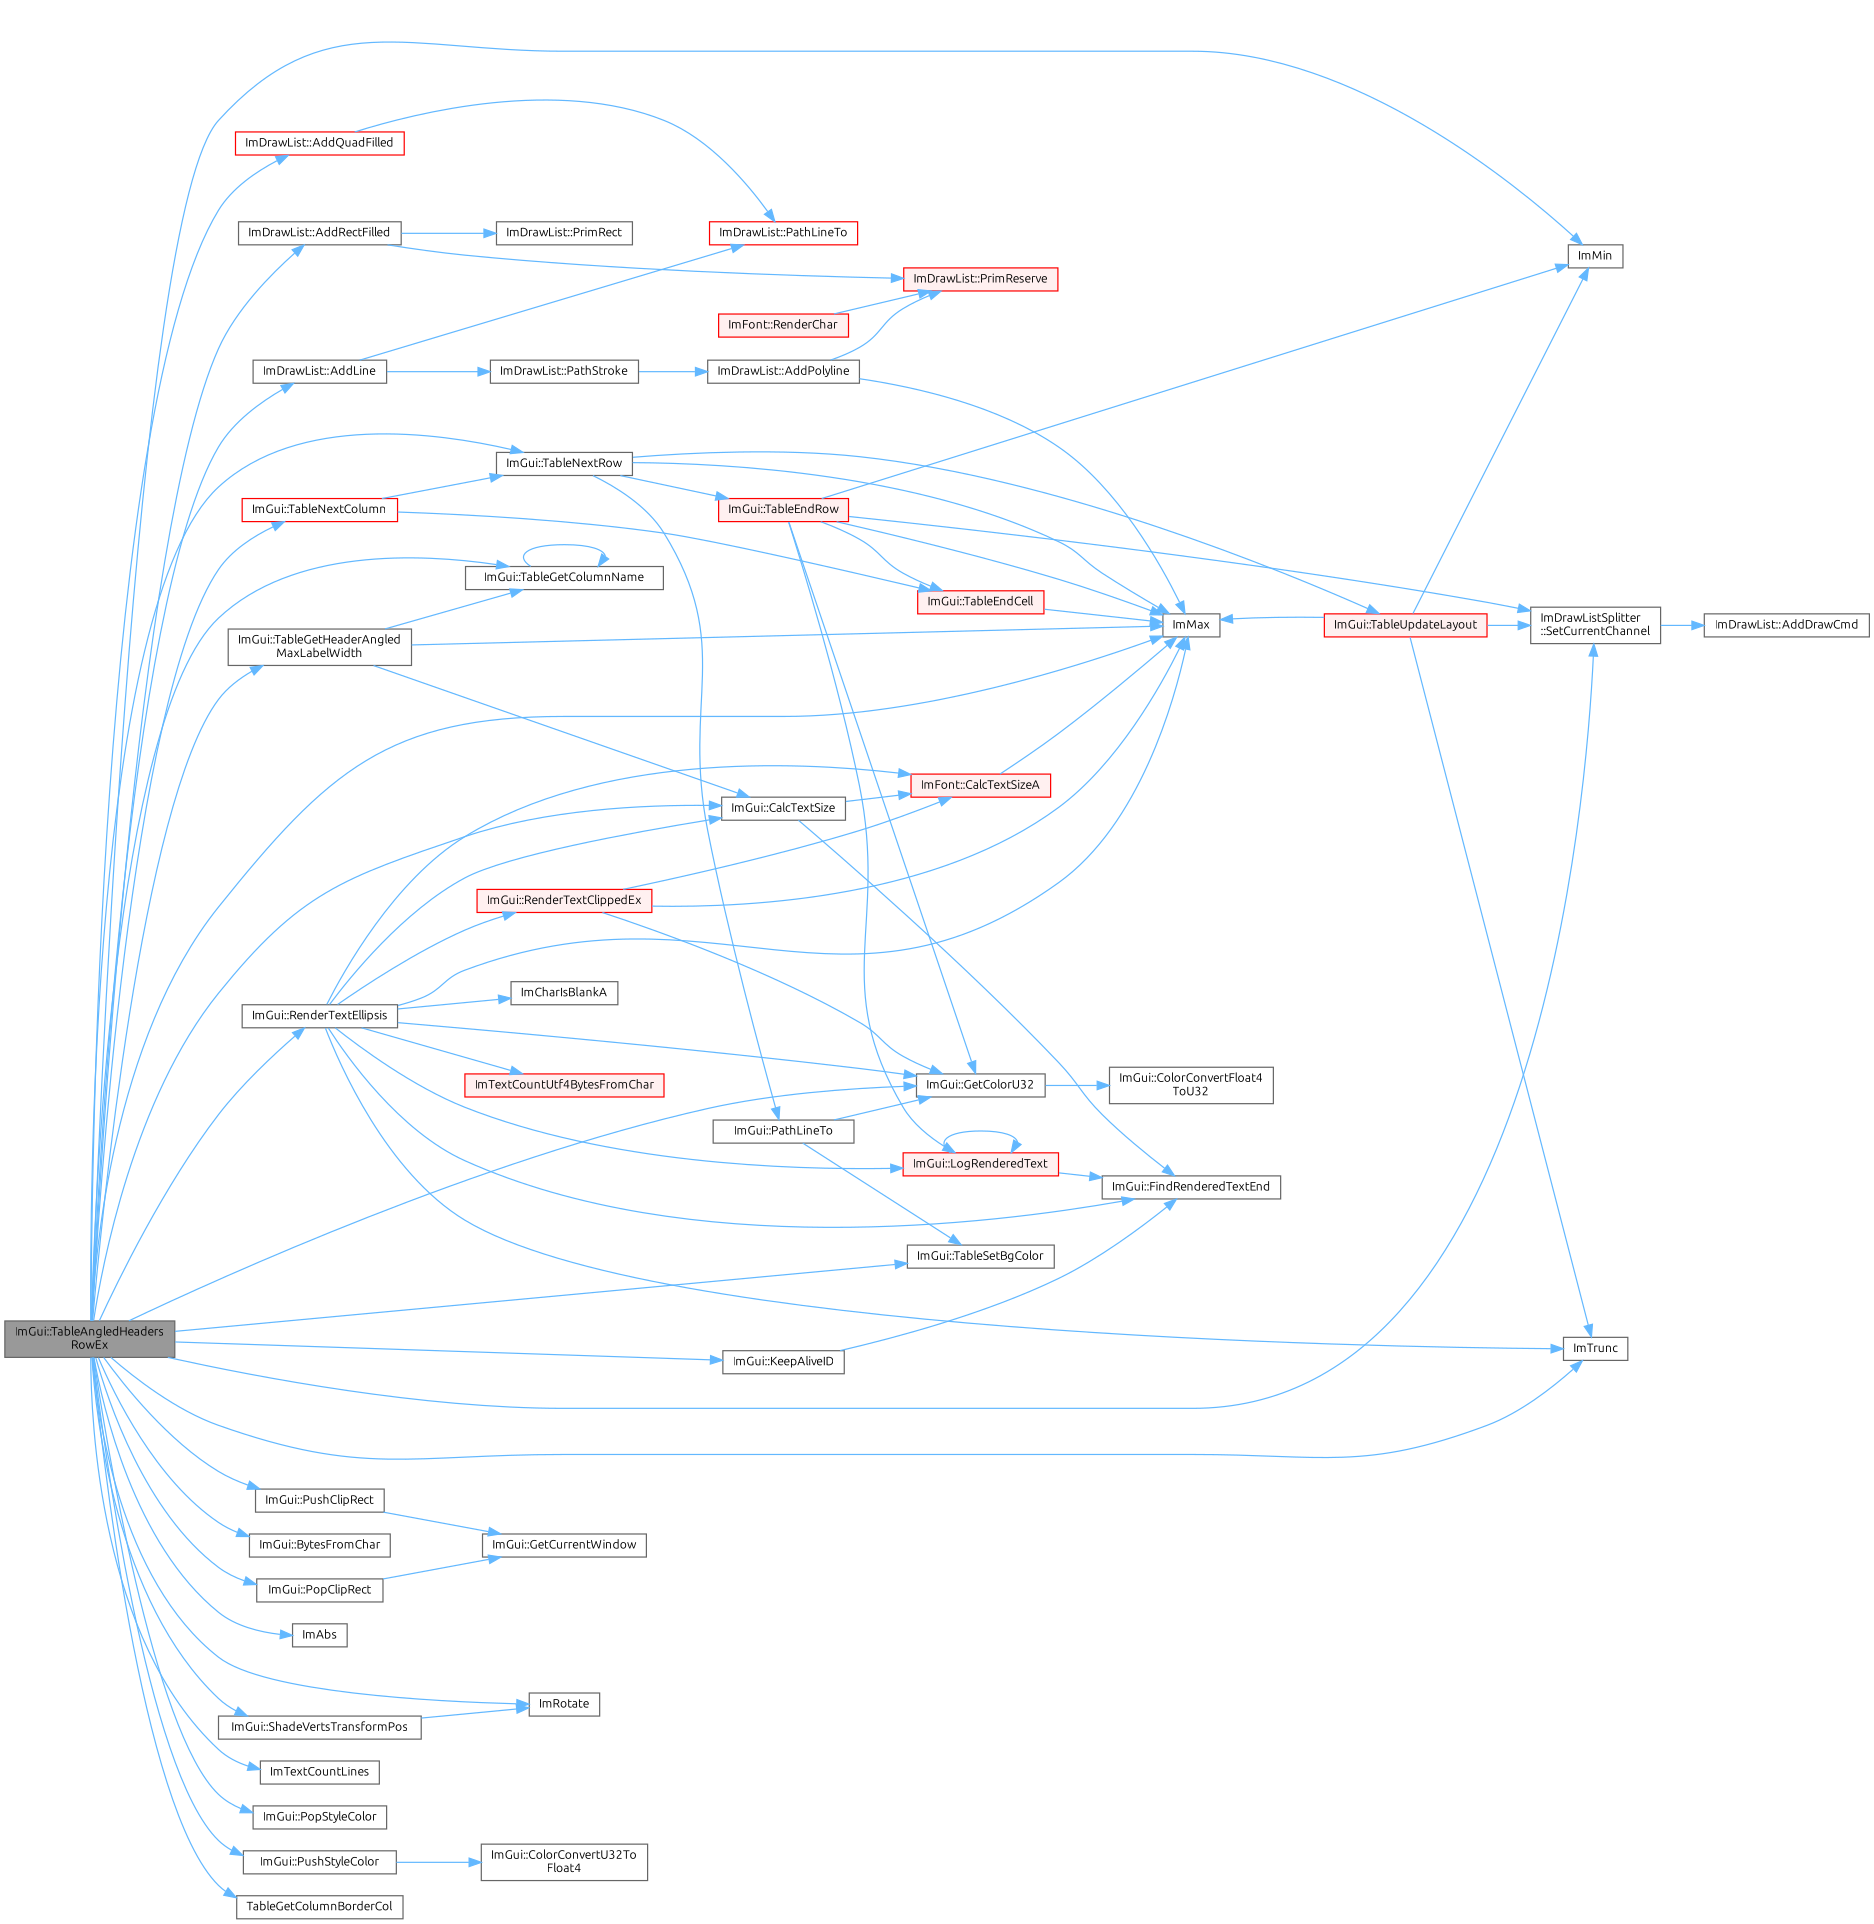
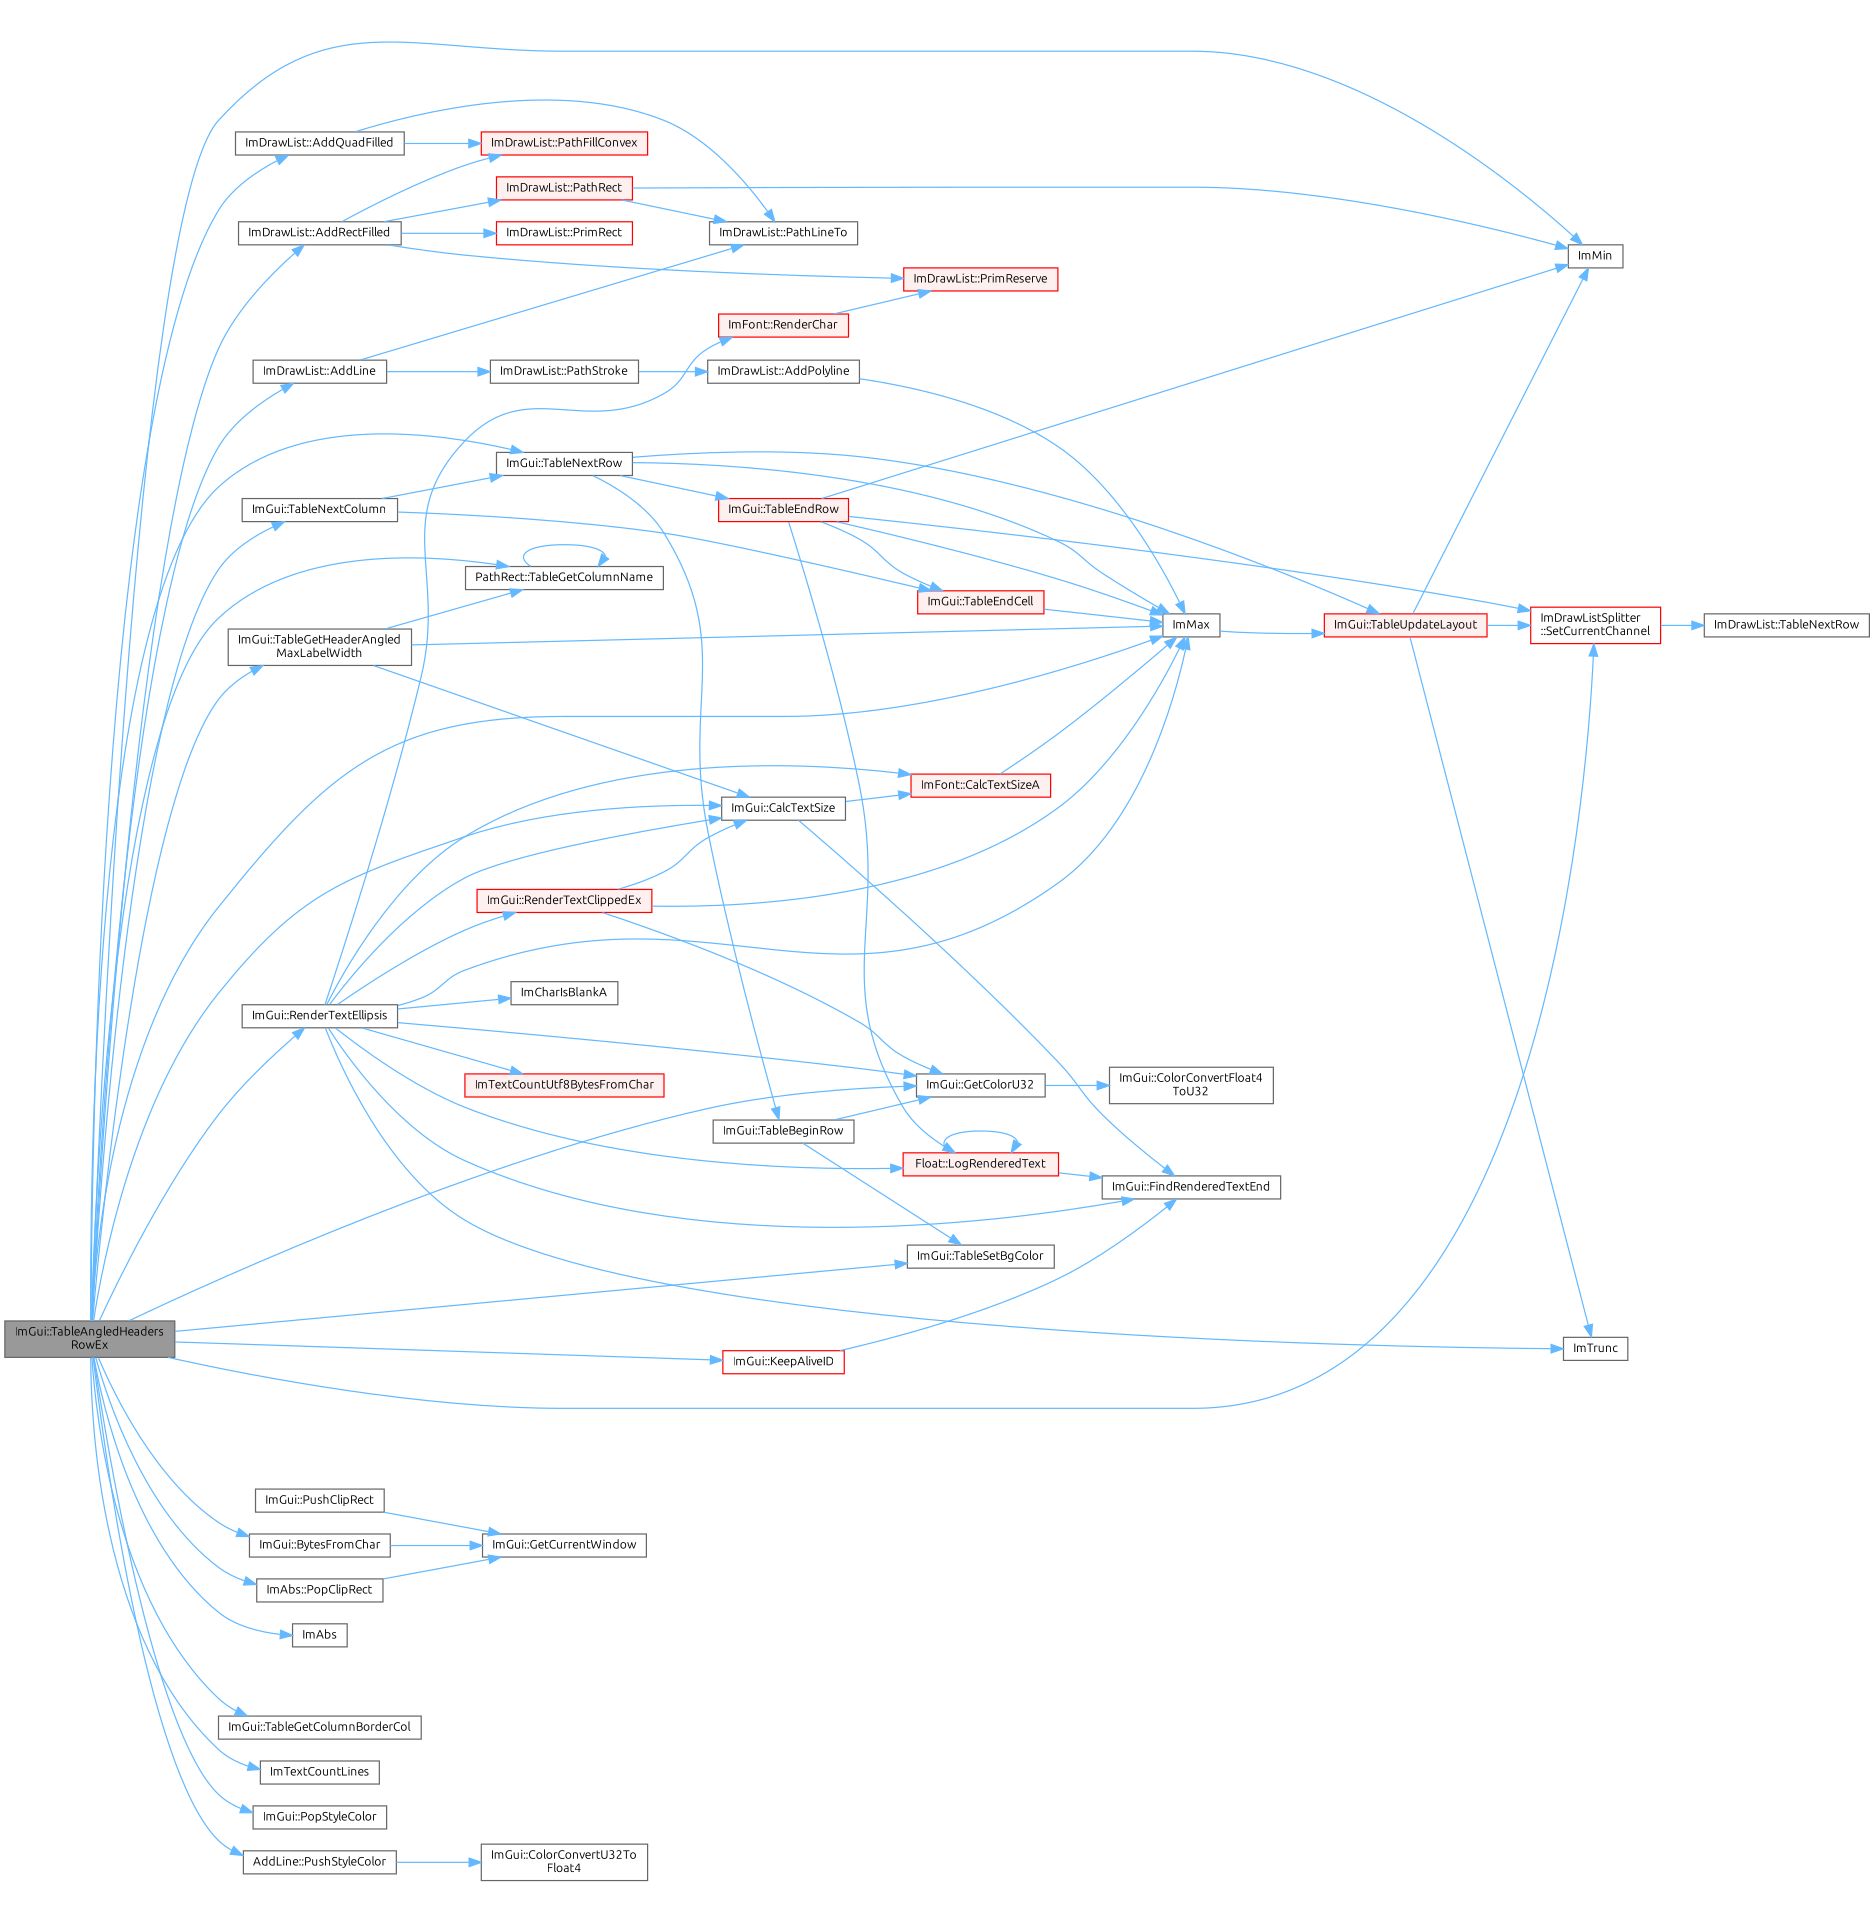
node "ImDrawList::AddQuadFilled": color red -> grey40
node "ImDrawList::PathFillConvex": added
node "ImDrawList::PathRect": added
node "ImDrawList::PrimRect": color grey40 -> red
node "ImDrawList::PathLineTo": color red -> grey40
edge "ImDrawList::AddPolyline" -> "ImDrawList::PrimReserve": removed
node "ImGui::TableNextColumn": color red -> grey40
node "ImGui::TableGetColumnName": label "ImGui::TableGetColumnName" -> "PathRect::TableGetColumnName"
edge "ImGui::RenderTextEllipsis" -> "ImFont::RenderChar": added
edge "ImGui::TableUpdateLayout" -> "ImMax": reversed
node "ImDrawListSplitter ::SetCurrentChannel": color grey40 -> red
node "ImDrawList::AddDrawCmd": label "ImDrawList::AddDrawCmd" -> "ImDrawList::TableNextRow"
edge "ImGui::TableEndRow" -> "ImGui::GetColorU32": removed
edge "ImGui::RenderTextClippedEx" -> "ImFont::CalcTextSizeA": now "ImGui::RenderTextClippedEx" -> "ImGui::CalcTextSize"
node "ImTextCountUtf4BytesFromChar": label "ImTextCountUtf4BytesFromChar" -> "ImTextCountUtf8BytesFromChar"
node "ImGui::PathLineTo": label "ImGui::PathLineTo" -> "ImGui::TableBeginRow"
node "ImGui::LogRenderedText": label "ImGui::LogRenderedText" -> "Float::LogRenderedText"
node "ImGui::KeepAliveID": color grey40 -> red
edge "ImGui::TableAngledHeaders RowEx" -> "ImGui::PushClipRect": removed
edge "ImGui::TableAngledHeaders RowEx" -> "ImTrunc": removed
edge "ImGui::BytesFromChar" -> "ImGui::GetCurrentWindow": added
node "ImGui::PopClipRect": label "ImGui::PopClipRect" -> "ImAbs::PopClipRect"
node "ImRotate": removed
node "ImGui::ShadeVertsTransformPos": label "ImGui::ShadeVertsTransformPos" -> "ImGui::TableGetColumnBorderCol"
node "ImGui::PushStyleColor": label "ImGui::PushStyleColor" -> "AddLine::PushStyleColor"
node "TableGetColumnBorderCol": removed
